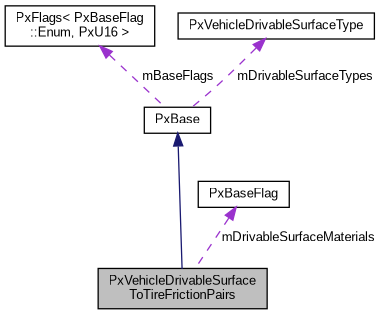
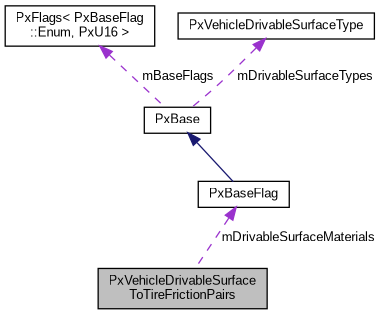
edge "PxVehicleDrivableSurface ToTireFrictionPairs" -> "PxBase": now "PxBaseFlag" -> "PxBase"
